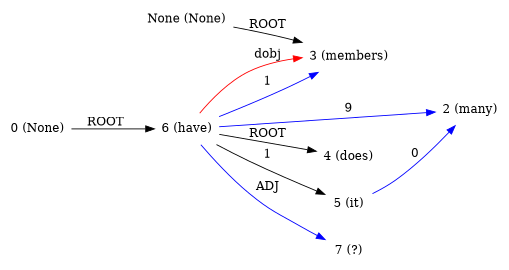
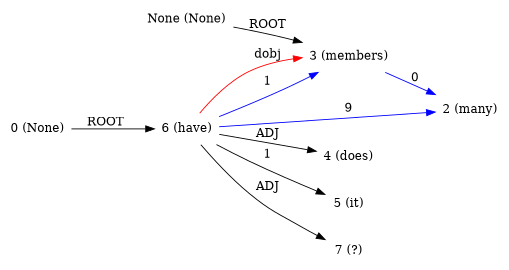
edge "6 (have)" -> "4 (does)": label "ROOT" -> "ADJ"
edge "5 (it)" -> "2 (many)": now "3 (members)" -> "2 (many)"
edge "6 (have)" -> "7 (?)": color blue -> black
